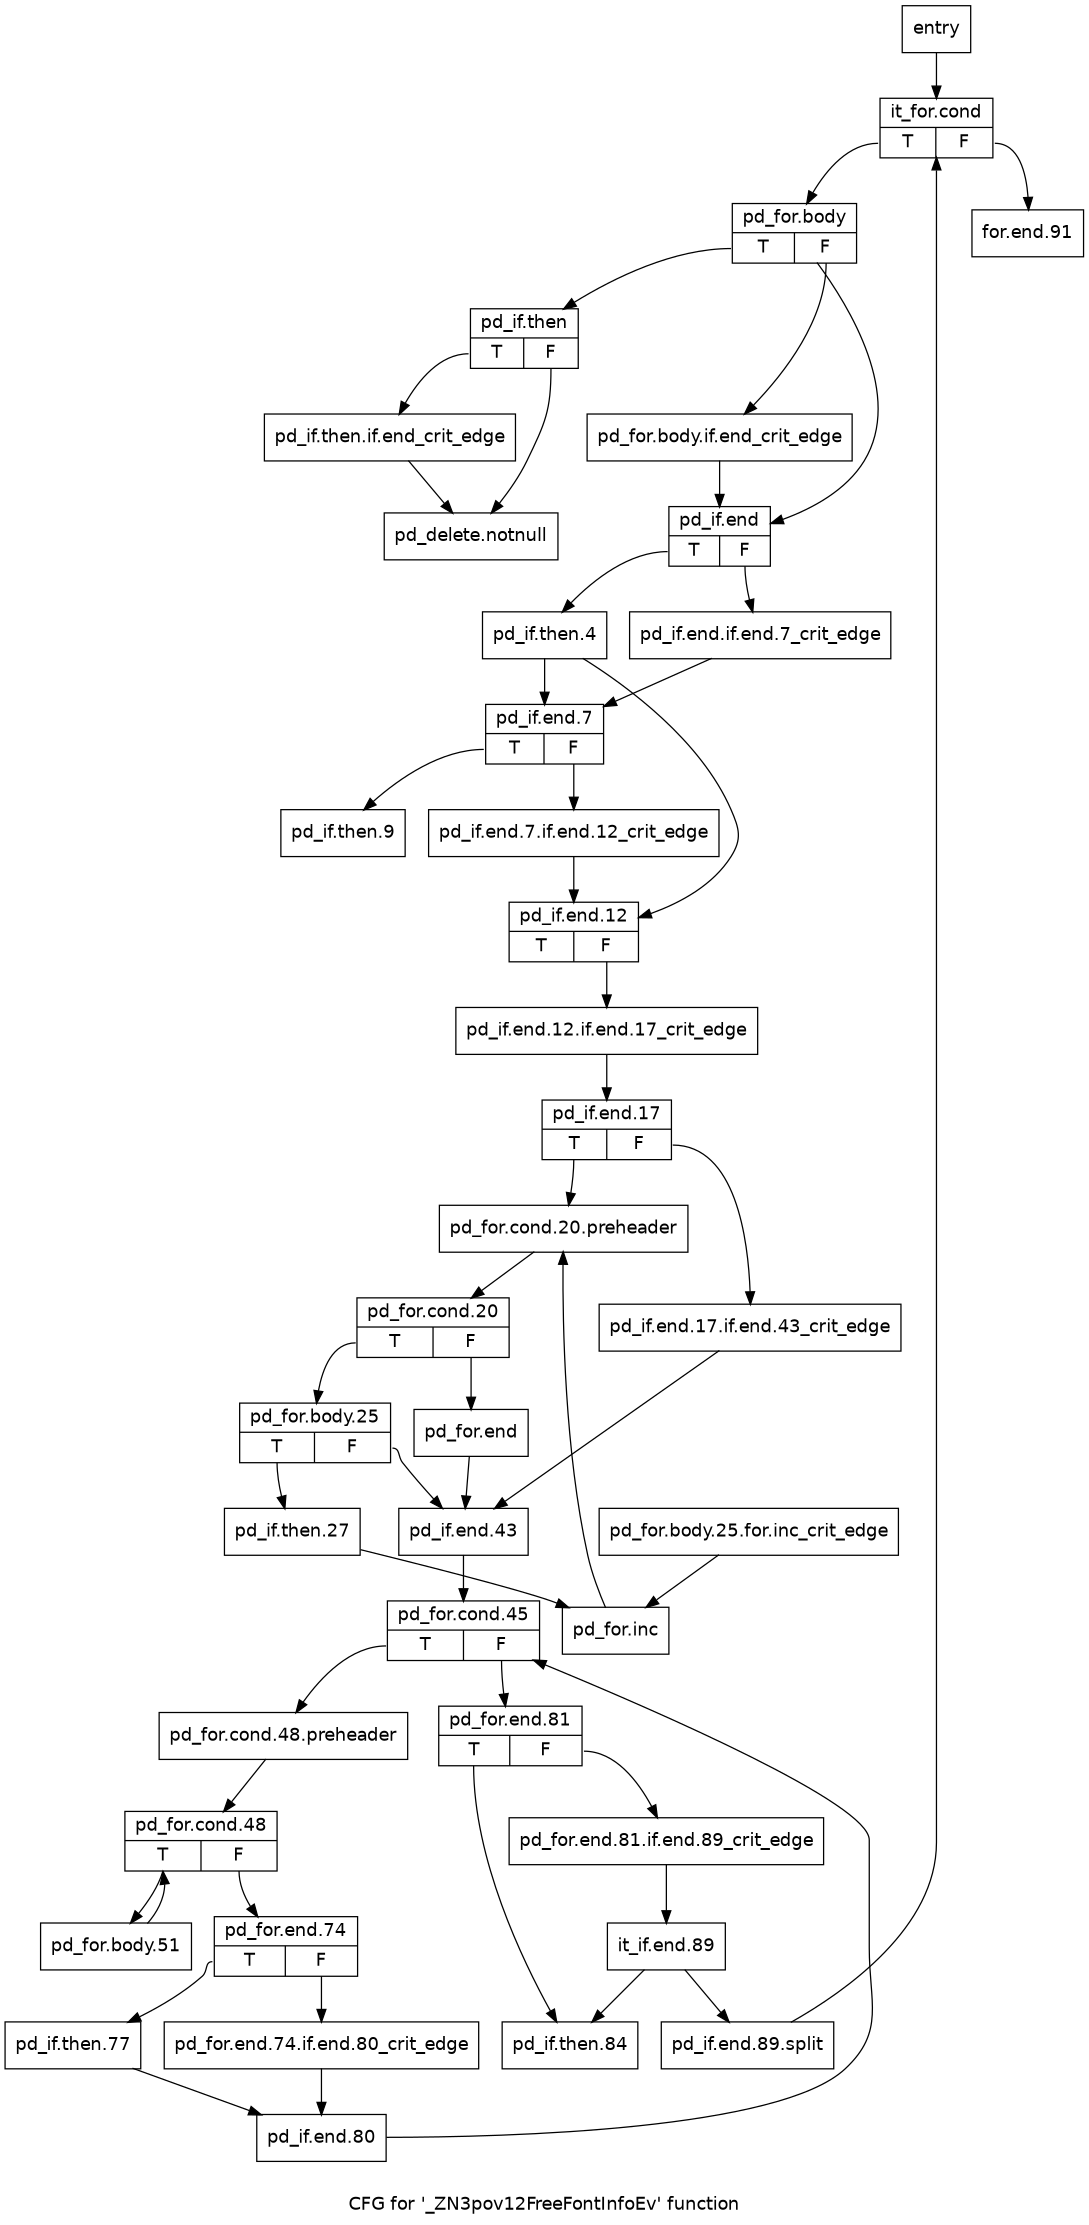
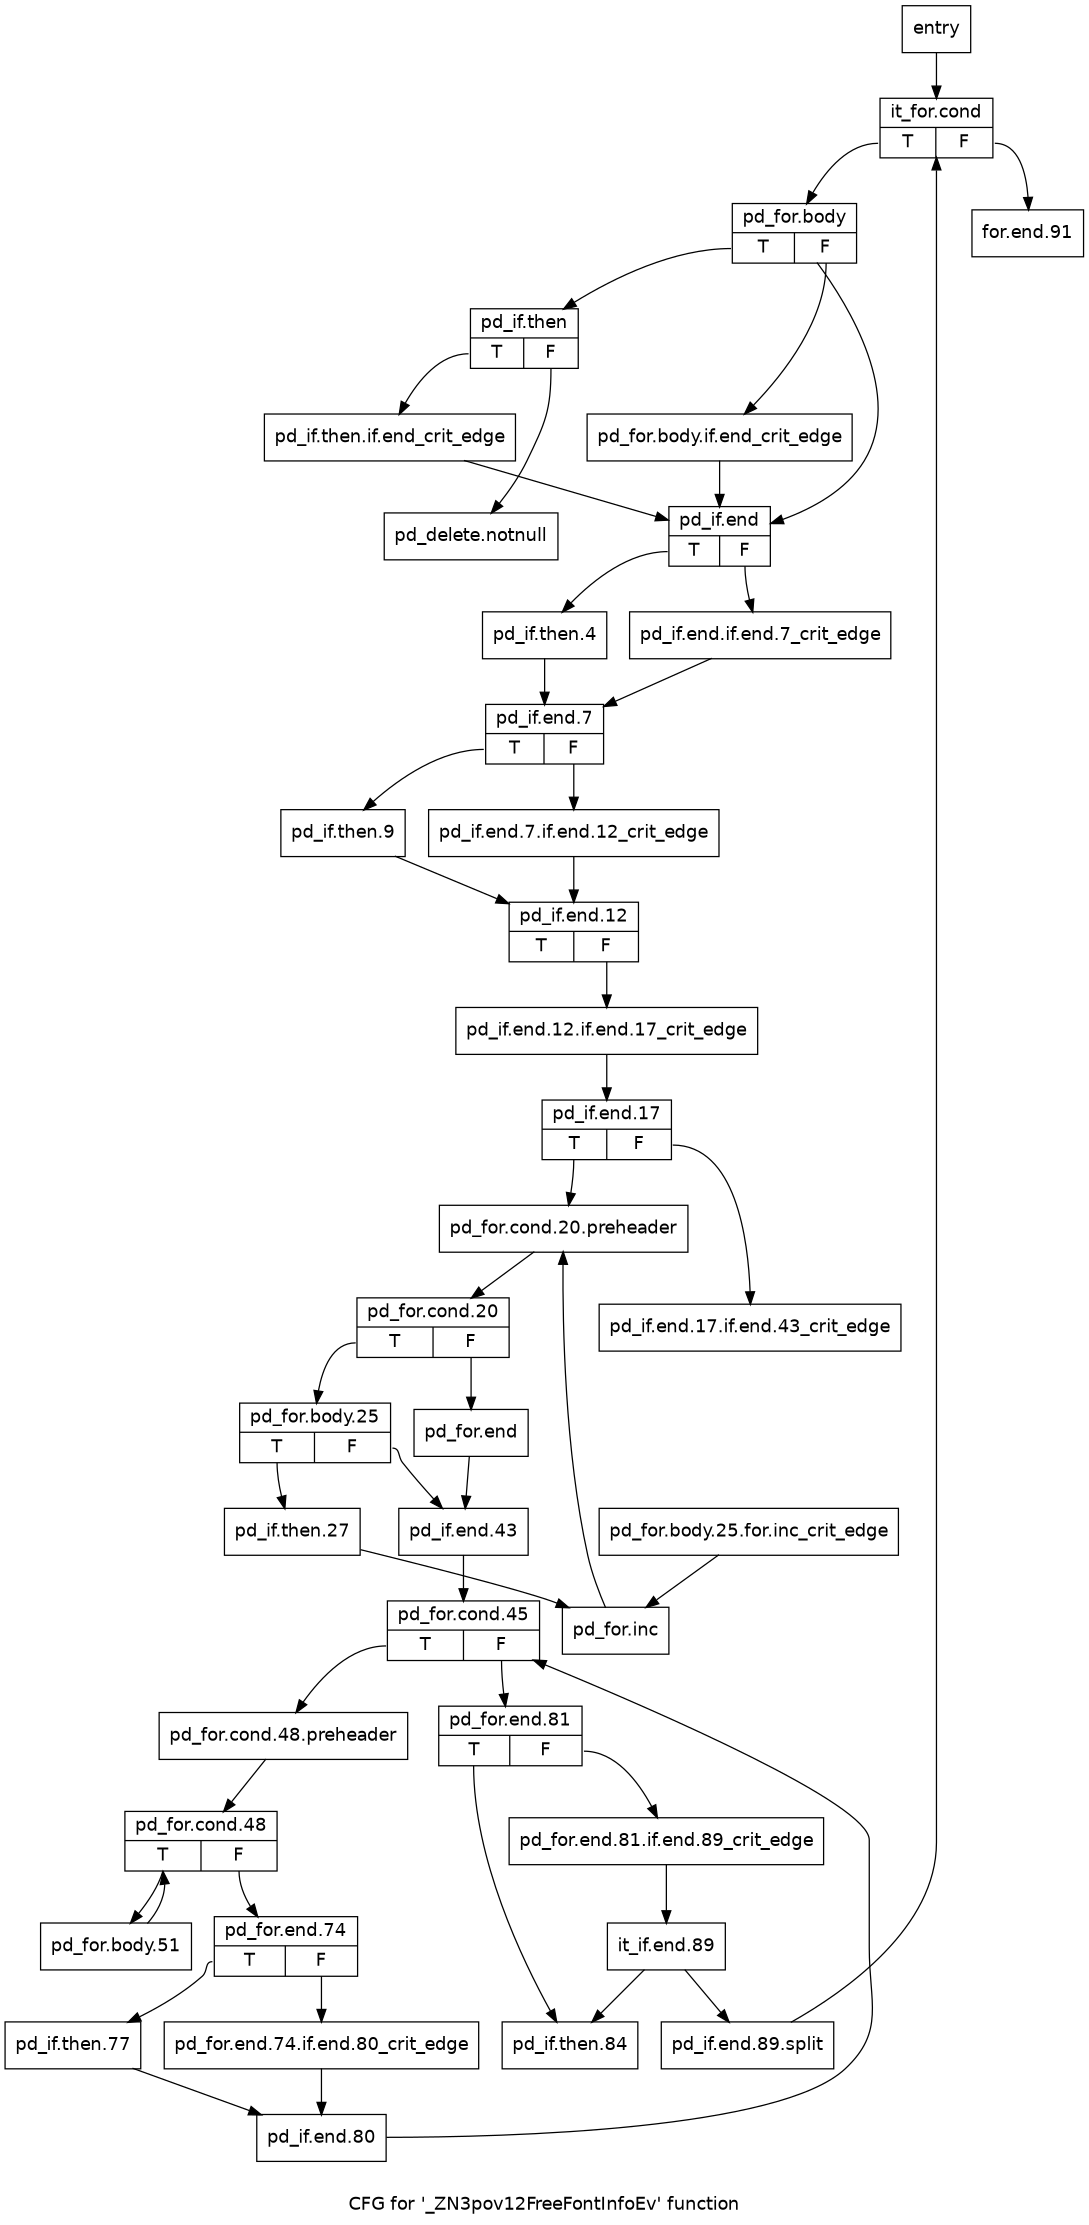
edge "pd_if.then.if.end_crit_edge" -> "pd_delete.notnull": now "pd_if.then.if.end_crit_edge" -> "pd_if.end"
edge "pd_if.then.4" -> "pd_if.end.12": now "pd_if.then.9" -> "pd_if.end.12"
edge "pd_if.end.17.if.end.43_crit_edge" -> "pd_if.end.43": removed
